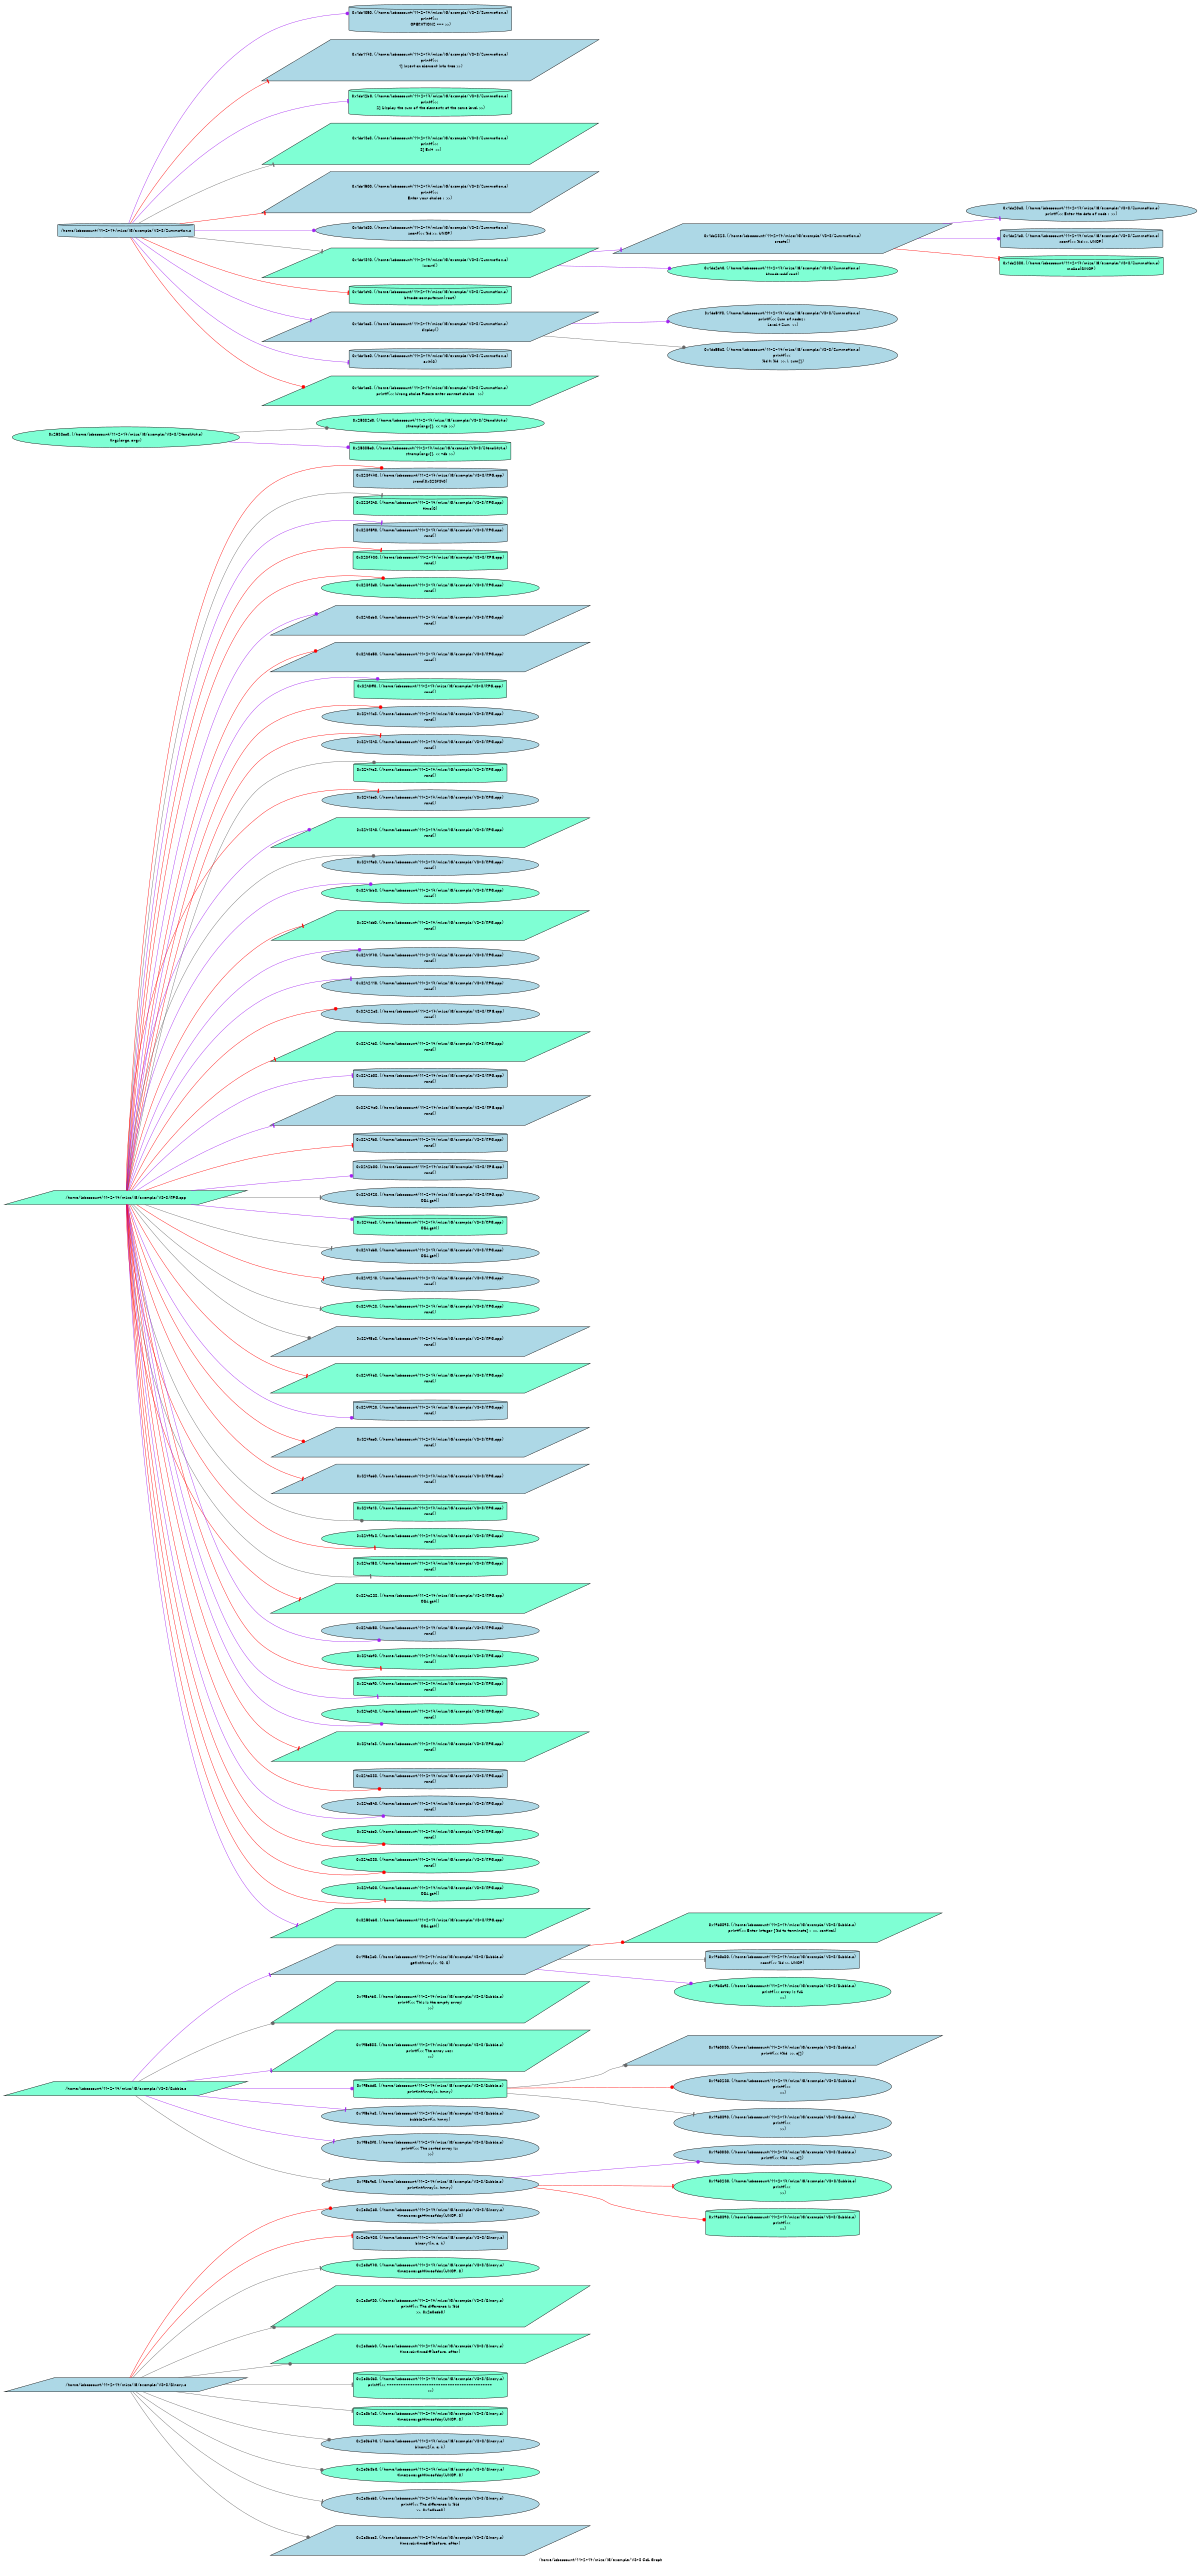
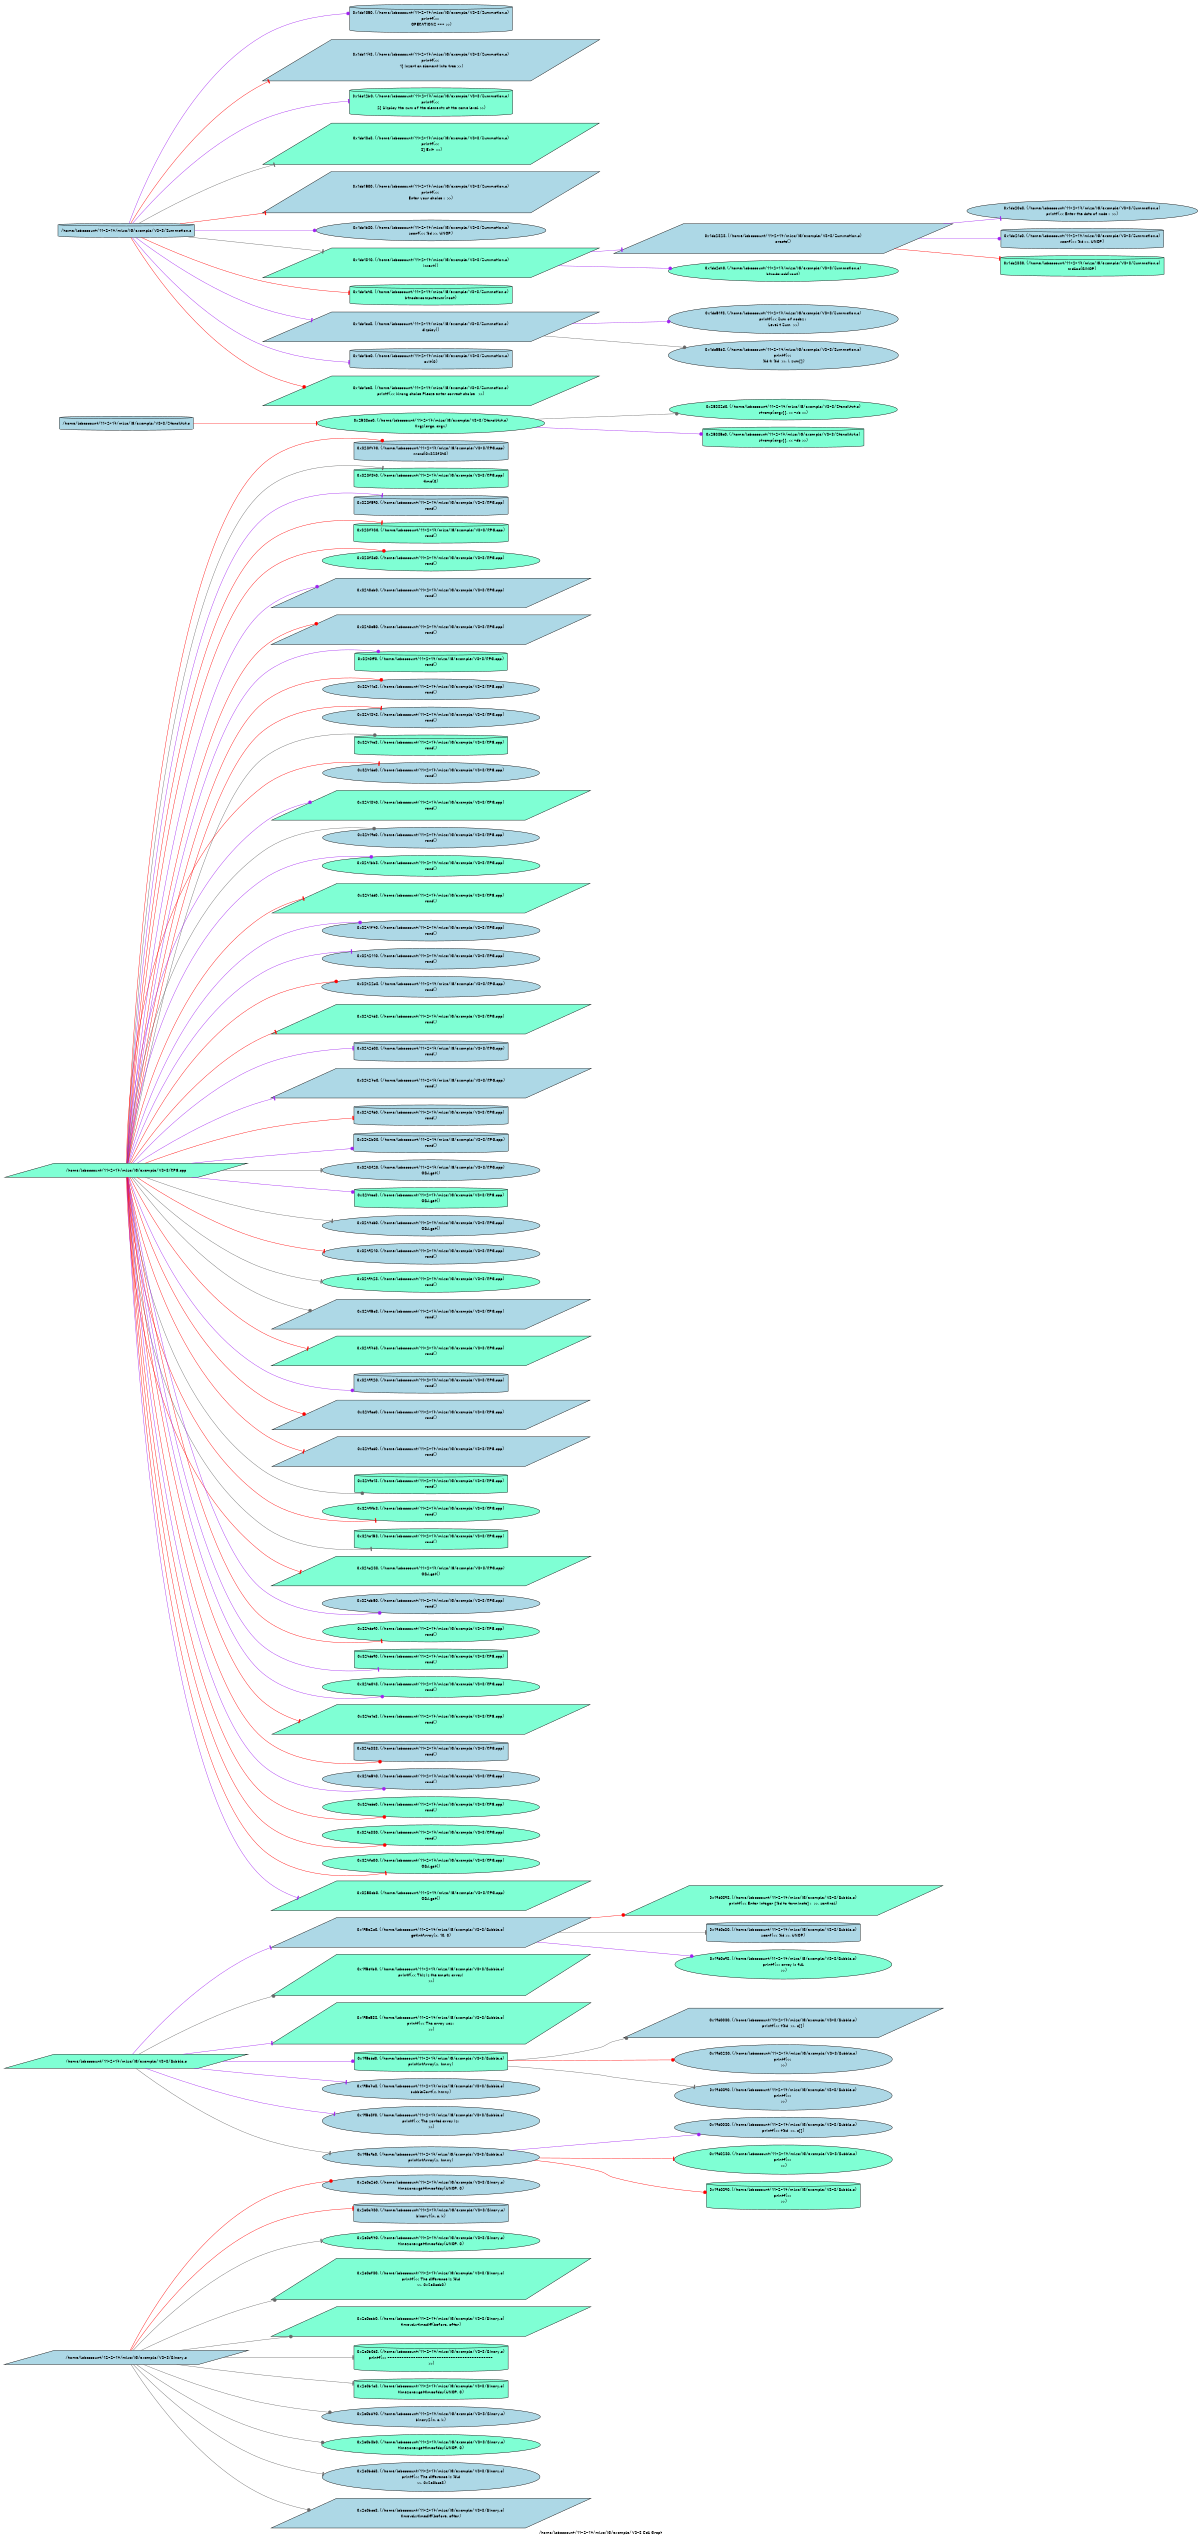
node "/home/labaccount/11-2-17/mlsa/IG/example/V3-8/Stenciltst.c": added
node "/home/labaccount/11-2-17/mlsa/IG/example/V3-8/Binary.c": label "/home/labaccount/11-2-17/mlsa/IG/example/V3-8/Binary.c" -> "/home/labaccount/12-2-17/mlsa/IG/example/V3-8/Binary.c"
